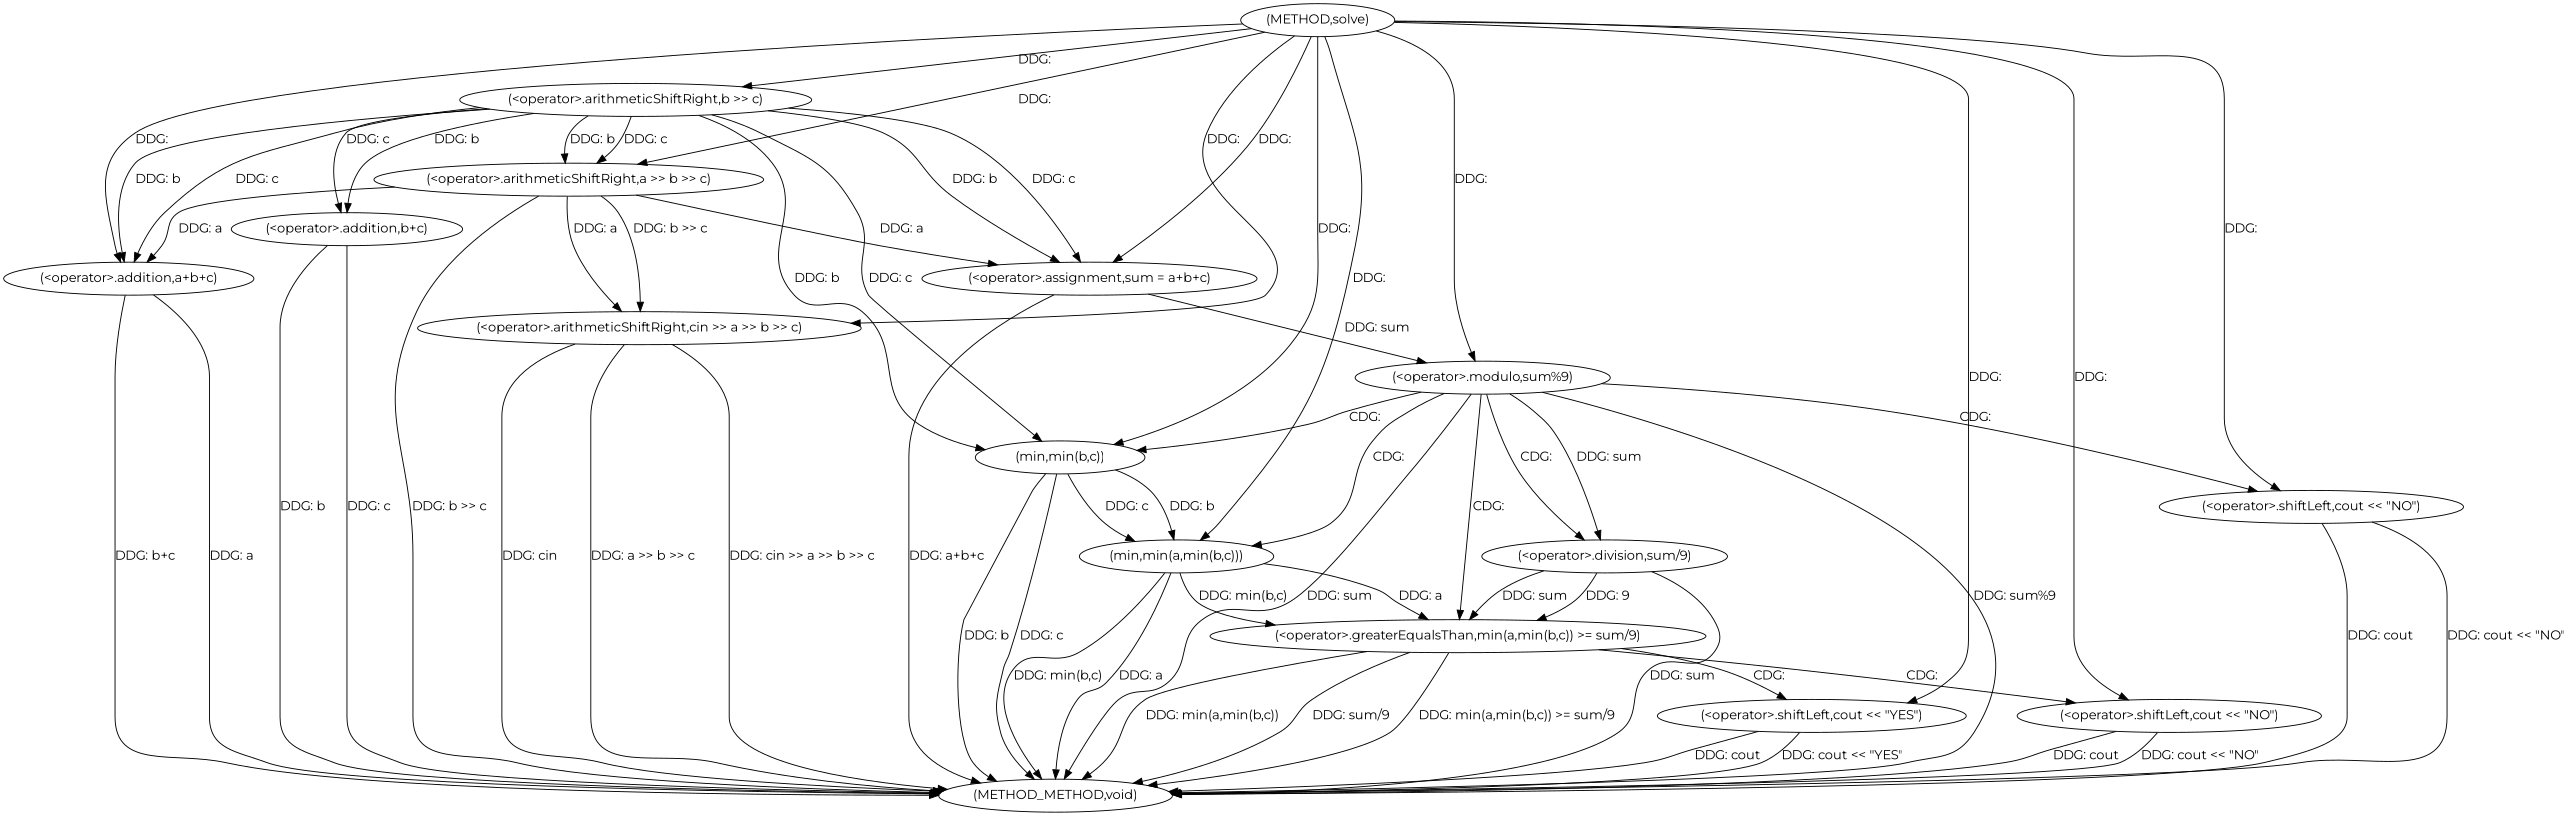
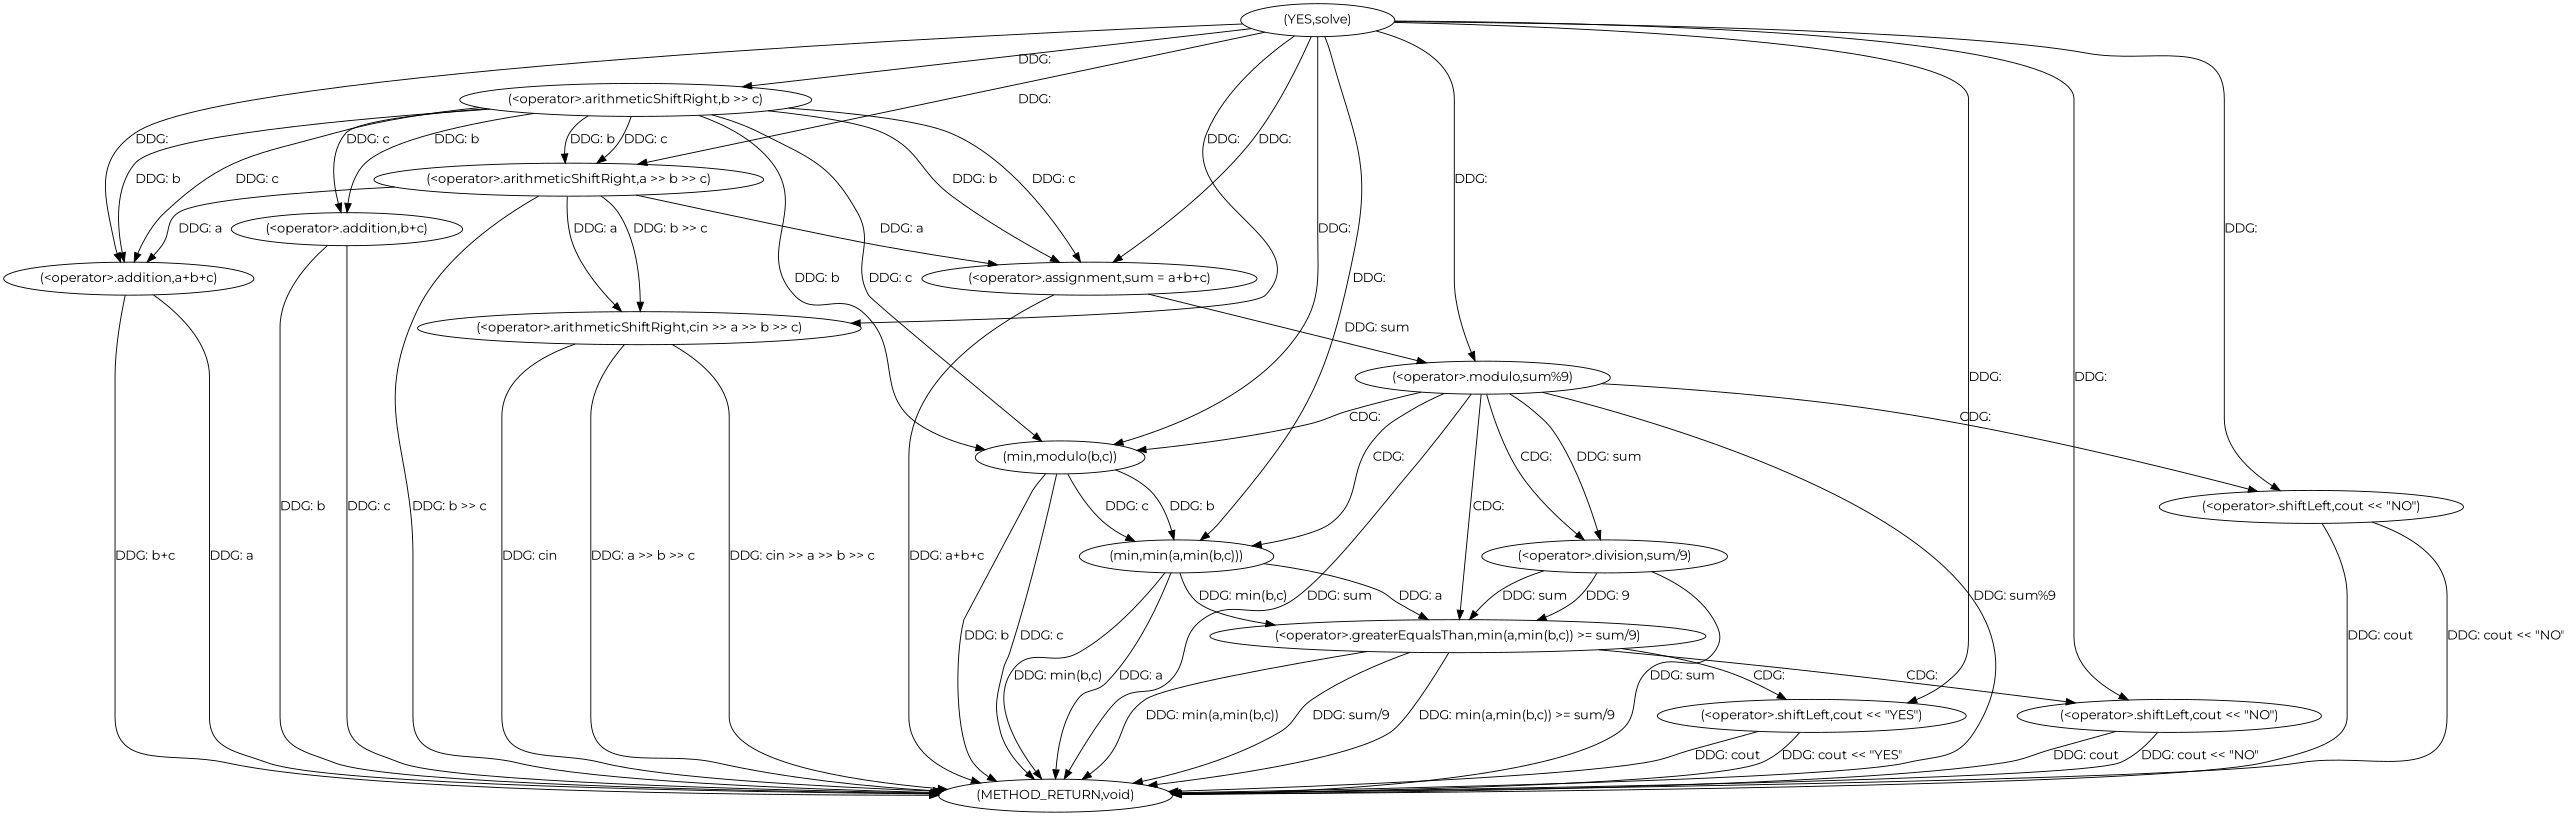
node "(METHOD,solve)": label "(METHOD,solve)" -> "(YES,solve)"
node "(min,min(b,c))": label "(min,min(b,c))" -> "(min,modulo(b,c))"
node "(METHOD_METHOD,void)": label "(METHOD_METHOD,void)" -> "(METHOD_RETURN,void)"
